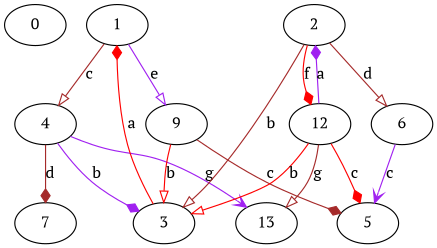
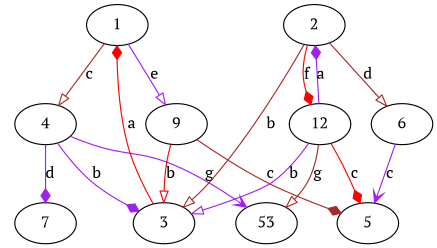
node "0": removed
edge "4" -> "7": color brown -> purple
edge "12" -> "3": color red -> purple
node "13": label "13" -> "53"
